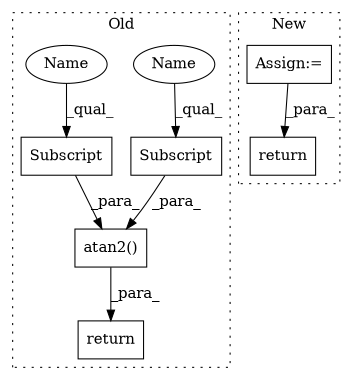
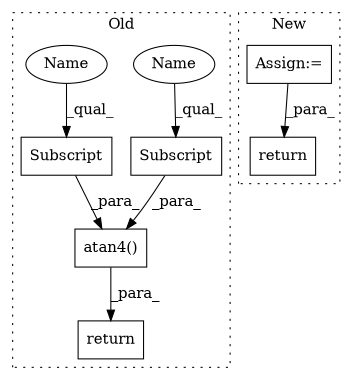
node "atan2()": label "atan2()" -> "atan4()"
